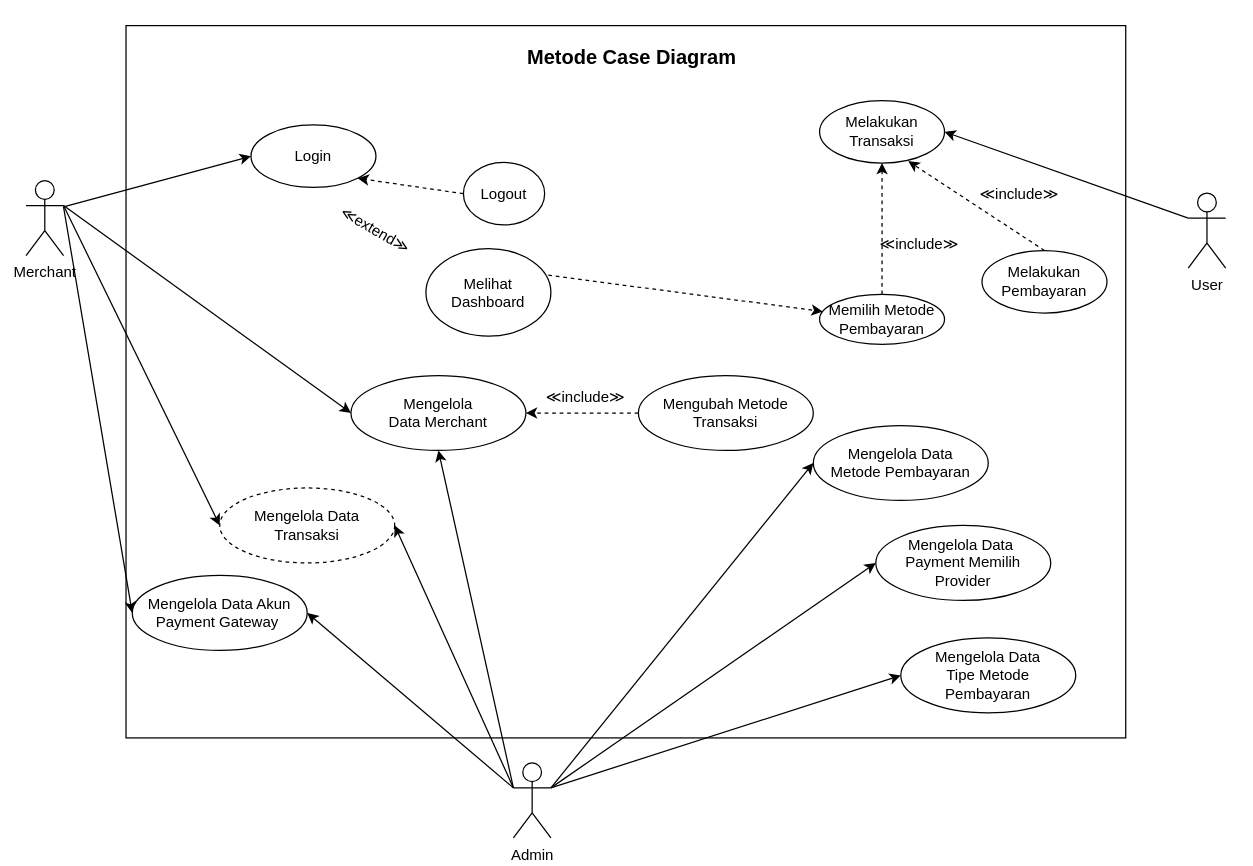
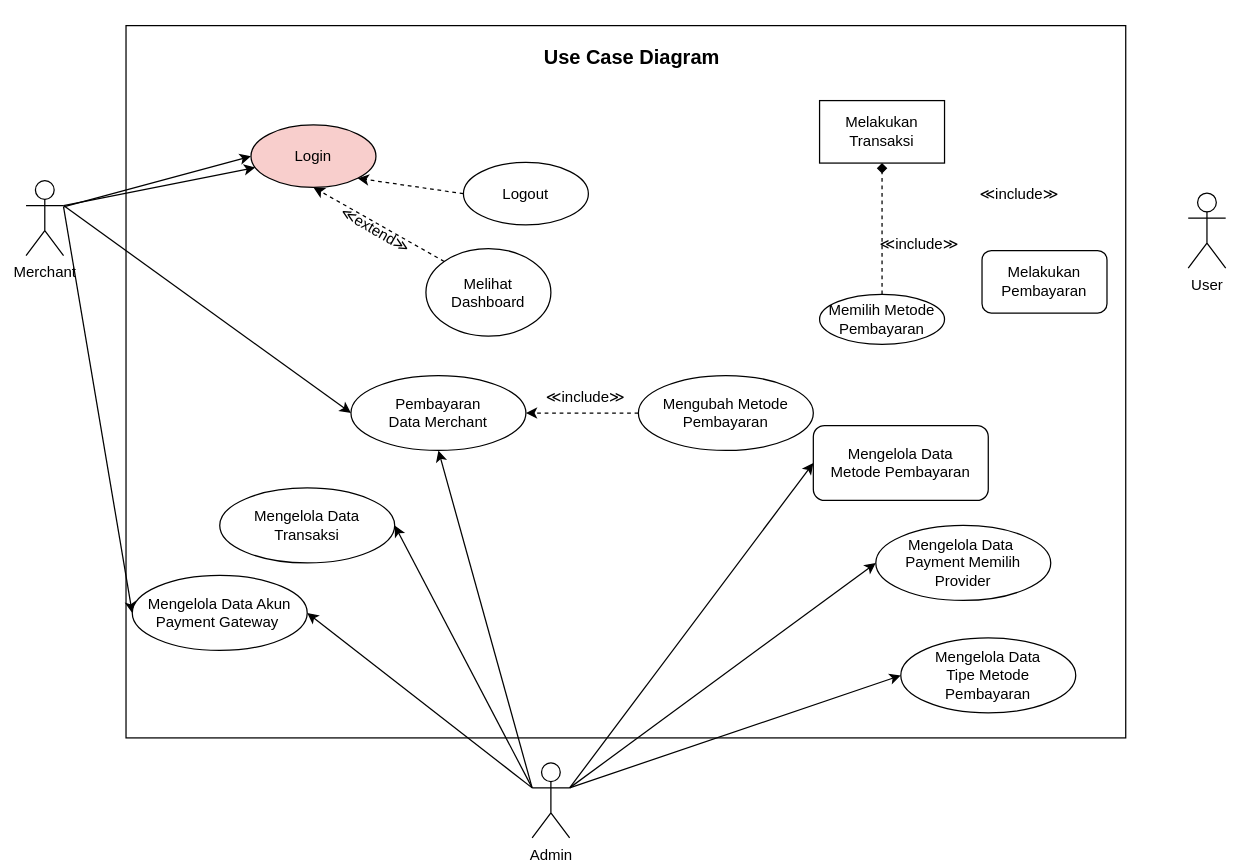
node "Metode Case Diagram": label "Metode Case Diagram" -> "Use Case Diagram"
node "Melakukan Transaksi": shape ellipse -> rectangle
node "Login": fillcolor #ffffff -> #f8cecc
edge "Memilih Metode Pembayaran" -> "Melakukan Transaksi": arrowhead classic -> diamond
edge "User" -> "Melakukan Transaksi": removed
node "Logout": size 81x63 -> 125x63
edge "Melakukan Pembayaran" -> "Melakukan Transaksi": removed
node "Melakukan Pembayaran": shape ellipse -> rounded rectangle
edge "Melihat Dashboard" -> "Memilih Metode Pembayaran": now "Melihat Dashboard" -> "Login"
edge "Merchant" -> "Mengelola Data Transaksi": now "Merchant" -> "Login"
node "Mengelola Data Merchant": label "Mengelola Data Merchant" -> "Pembayaran Data Merchant"
node "Mengubah Metode Transaksi": label "Mengubah Metode Transaksi" -> "Mengubah Metode Pembayaran"
node "Mengelola Data Metode Pembayaran": shape ellipse -> rounded rectangle
node "Mengelola Data Transaksi": style dashed -> solid
node "Admin": moved (532, 801) -> (551, 801)
